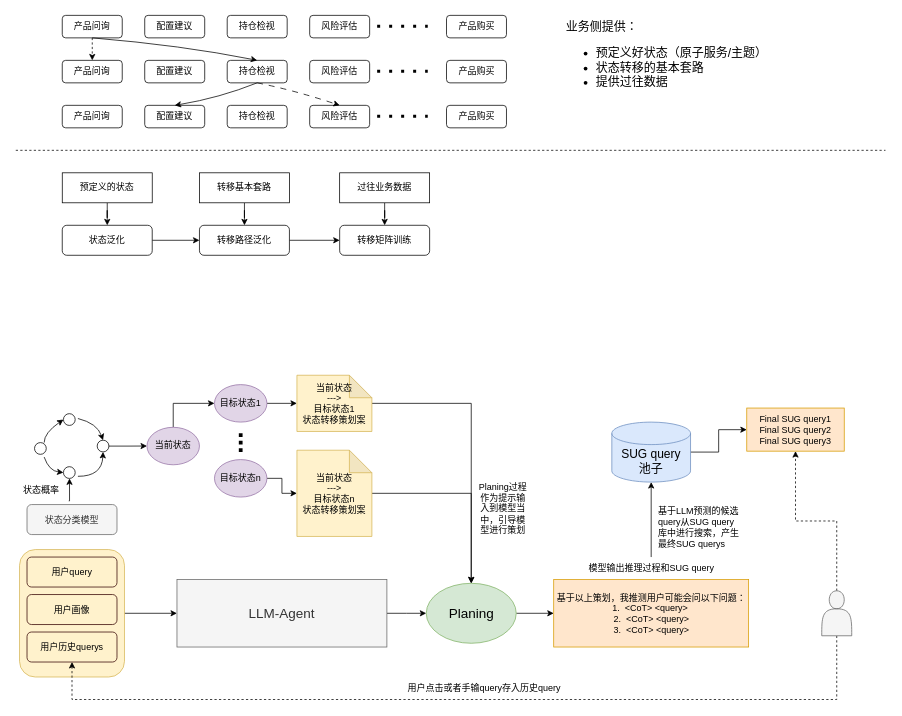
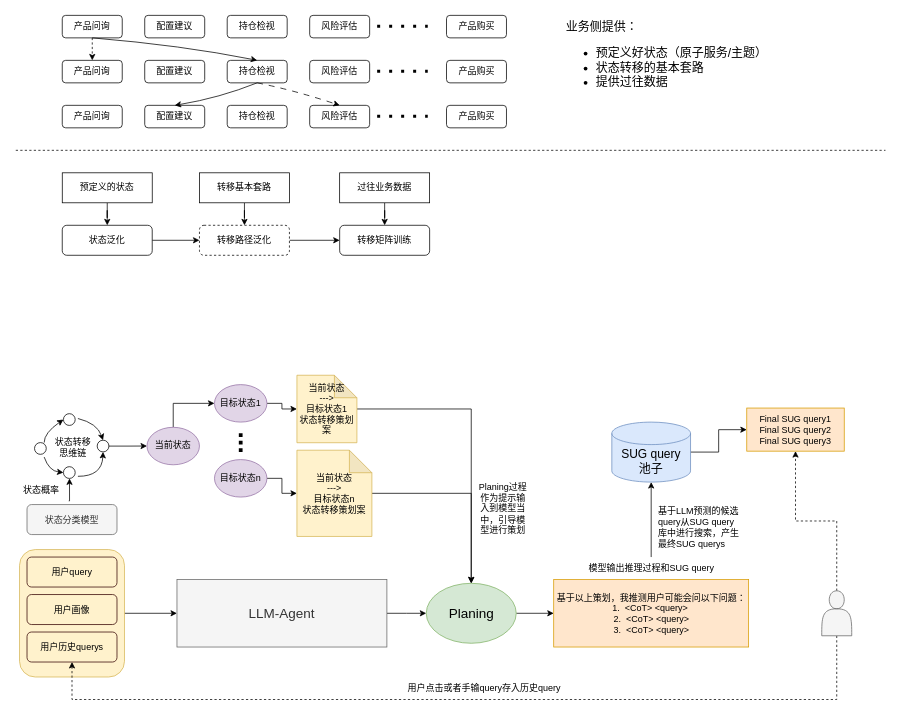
node "转移路径泛化": style solid -> dashed
node "当前状态 ---> 目标状态1 状态转移策划案": size 75x56 -> 60x68
node "状态转移思维链": added
